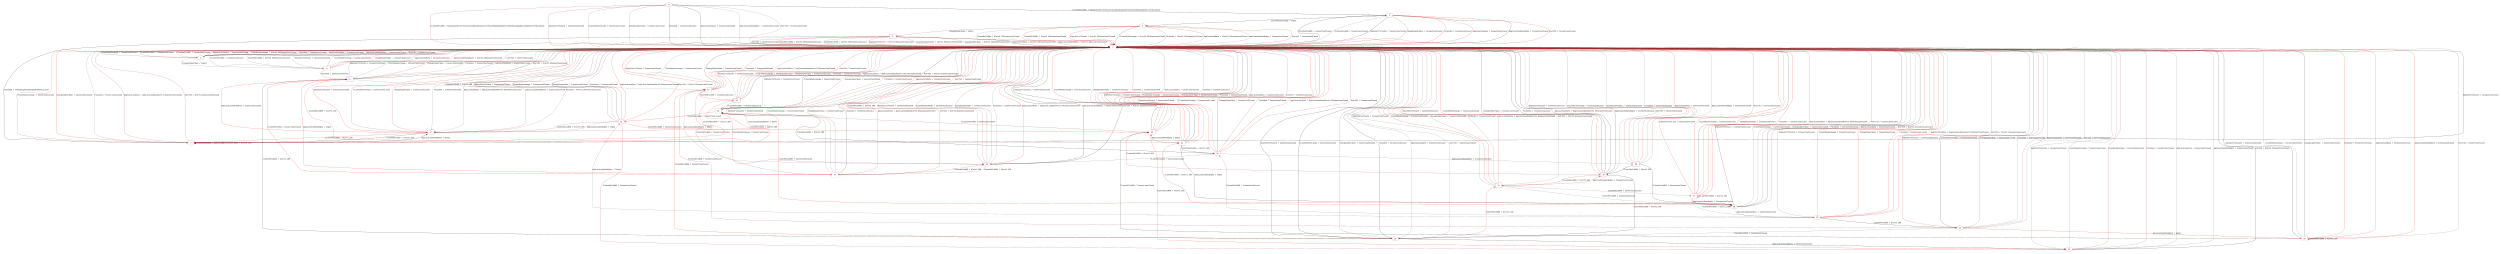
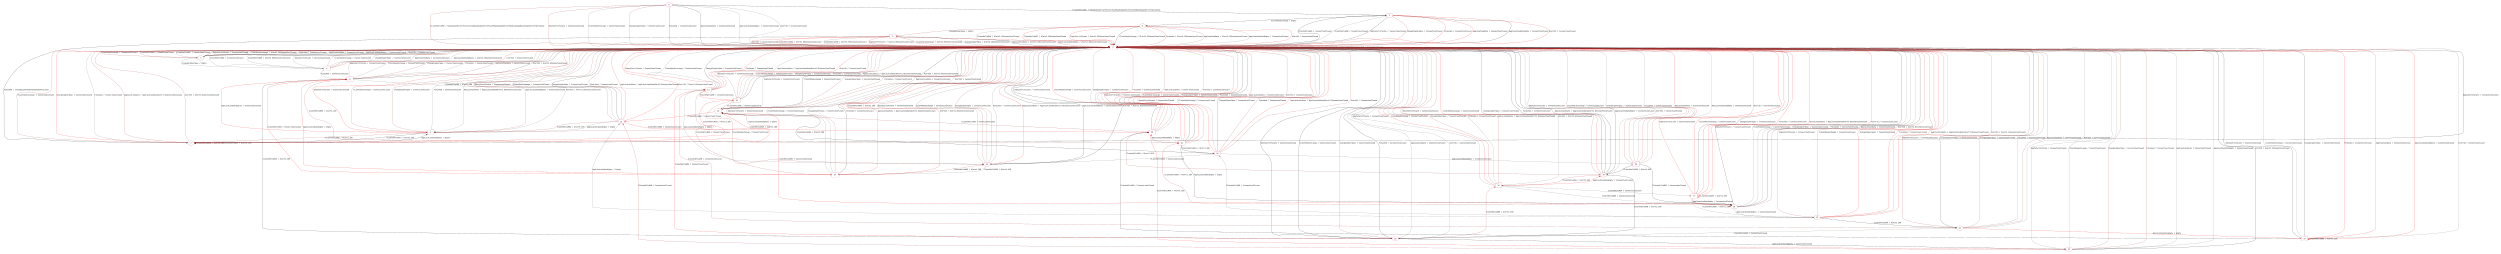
edge "21" -> "13": reversed
